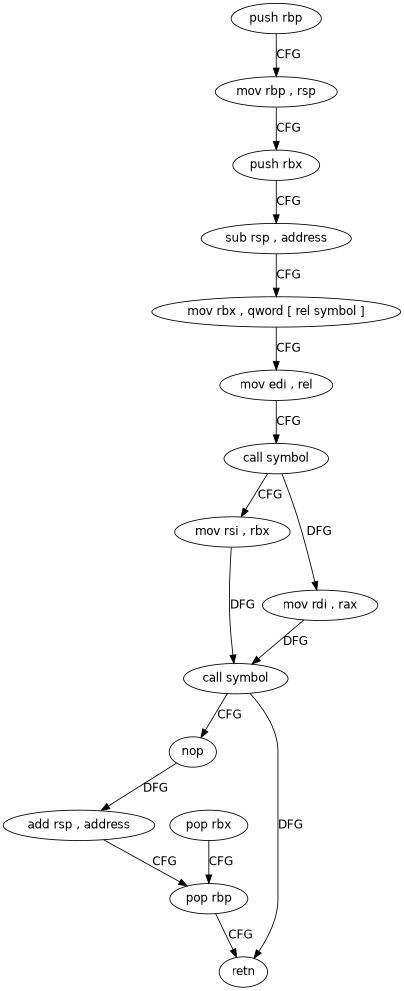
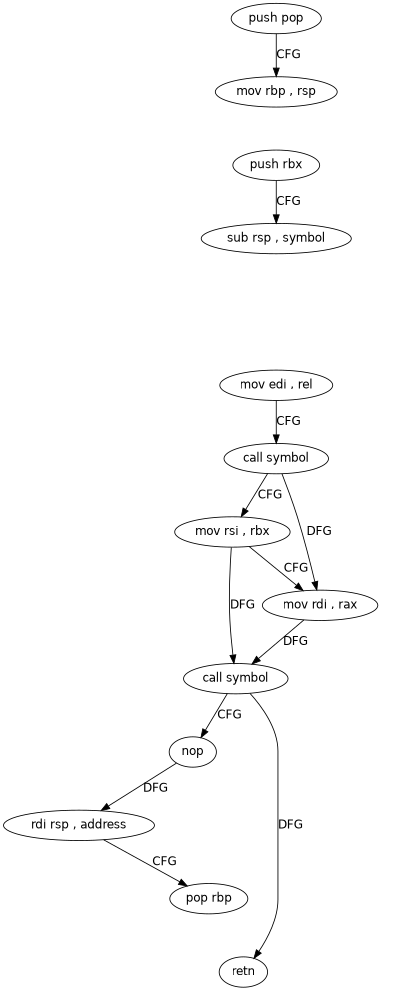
node "push rbp": label "push rbp" -> "push pop"
edge "mov rbp , rsp" -> "push rbx": removed, label "CFG"
node "sub rsp , address": label "sub rsp , address" -> "sub rsp , symbol"
node "mov rbx , qword [ rel symbol ]": removed
edge "mov rsi , rbx" -> "mov rdi , rax": added, label "CFG"
node "add rsp , address": label "add rsp , address" -> "rdi rsp , address"
node "pop rbx": removed
edge "pop rbp" -> "retn": removed, label "CFG"
